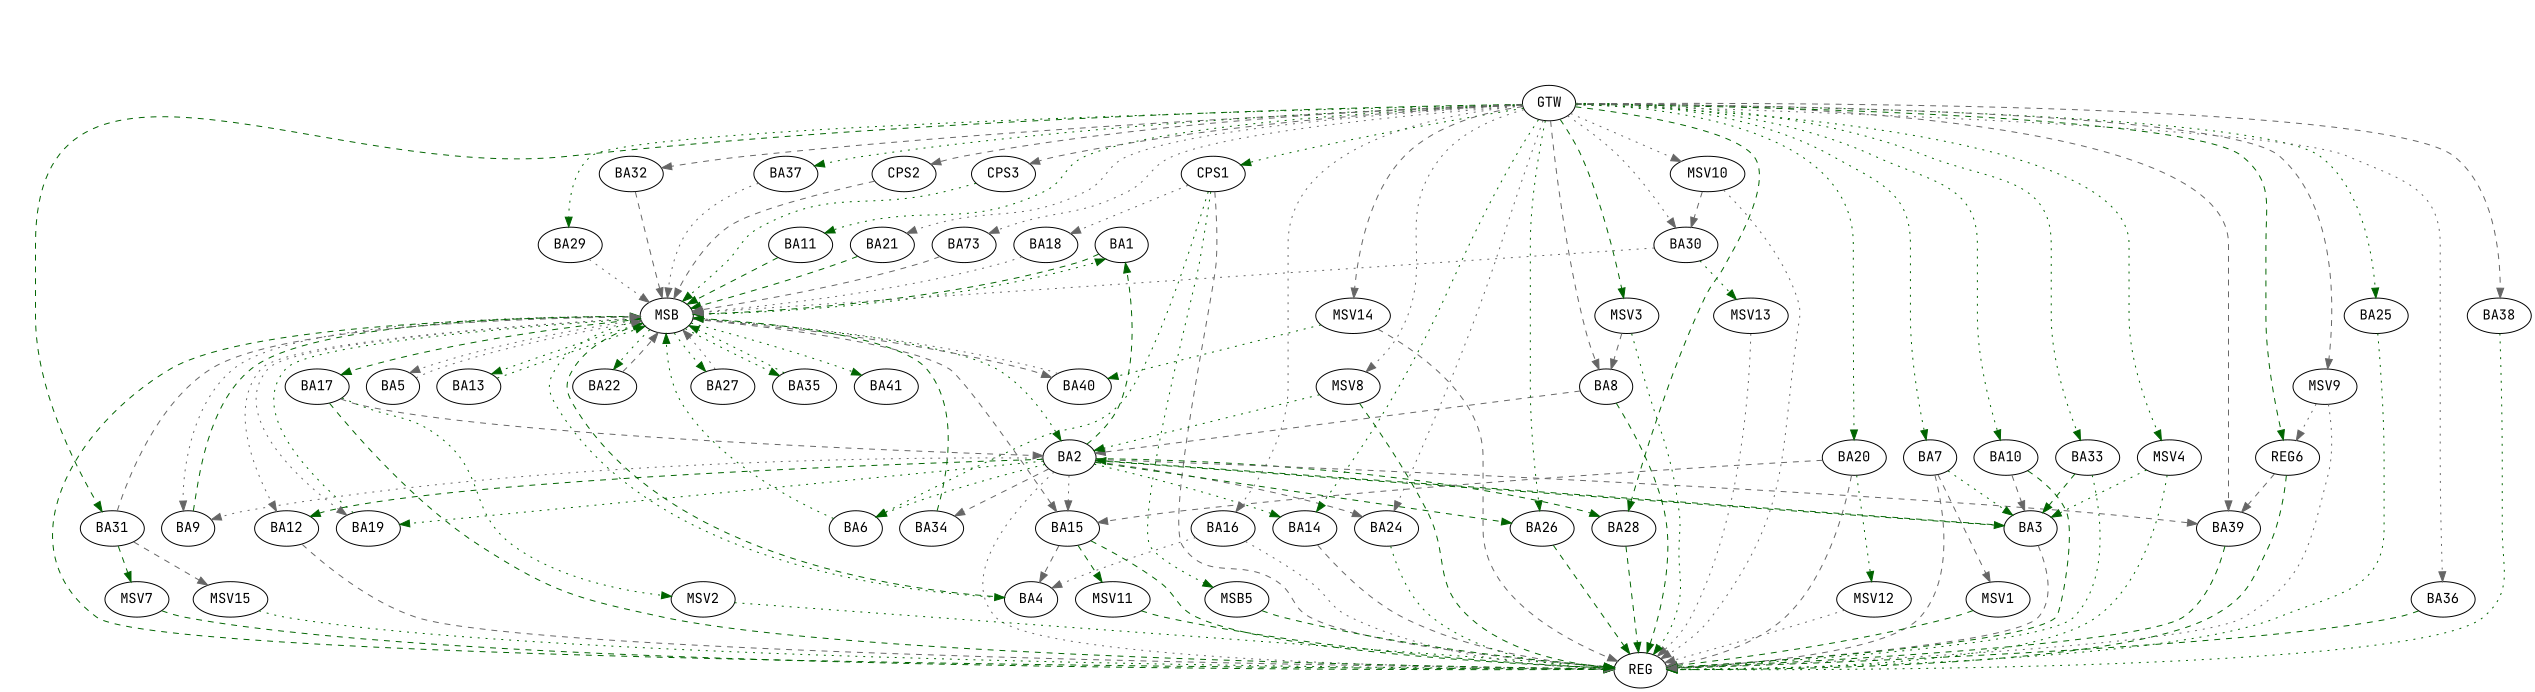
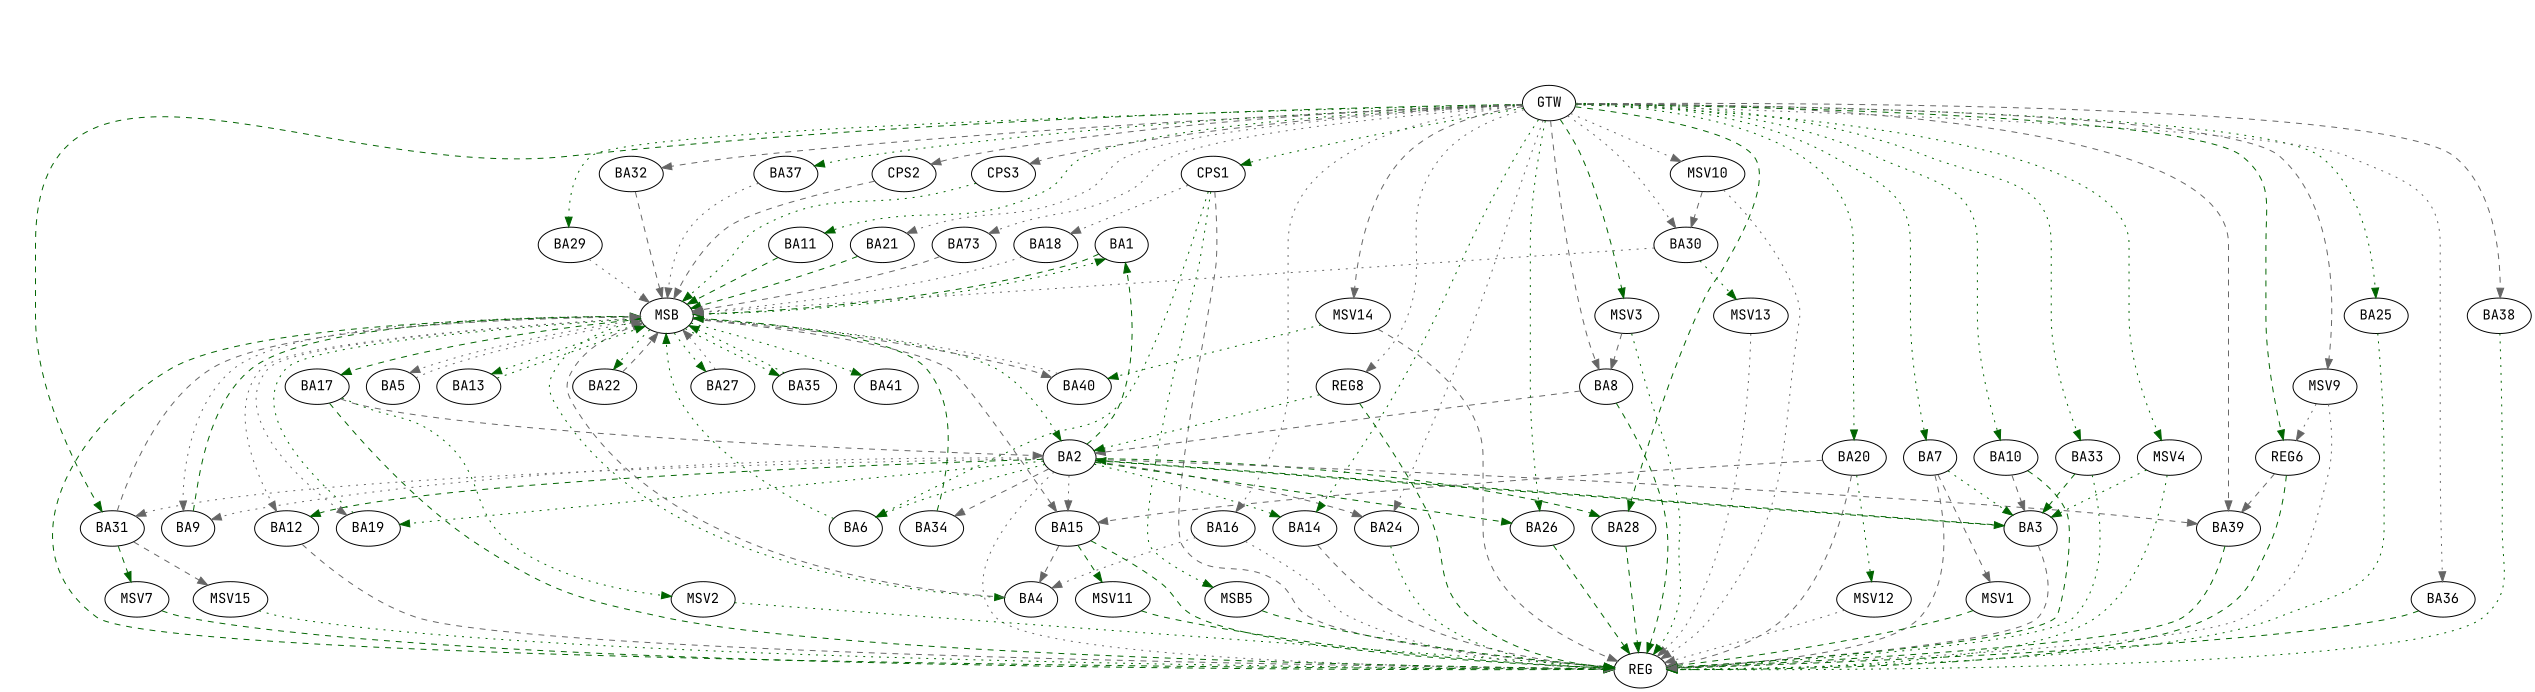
node "MSV8": label "MSV8" -> "REG8"
edge "BA2" -> "BA31": added
edge "BA4" -> "MSB": color darkgreen -> gray40
